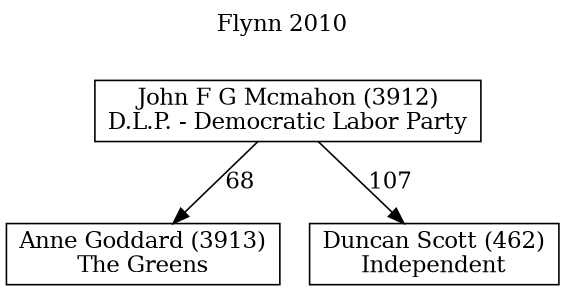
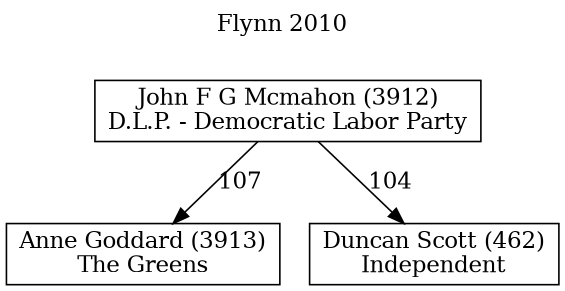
edge "John F G Mcmahon (3912) D.L.P. - Democratic Labor Party" -> "Anne Goddard (3913) The Greens": label "68" -> "107"
edge "John F G Mcmahon (3912) D.L.P. - Democratic Labor Party" -> "Duncan Scott (462) Independent": label "107" -> "104"
